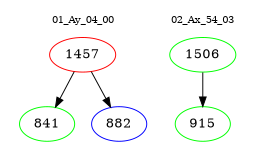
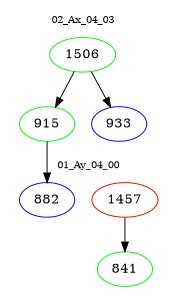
cluster "02_Ax_54_03": label "02_Ax_54_03" -> "02_Ax_04_03"
edge "1457" -> "882": now "915" -> "882"
node "933": added
